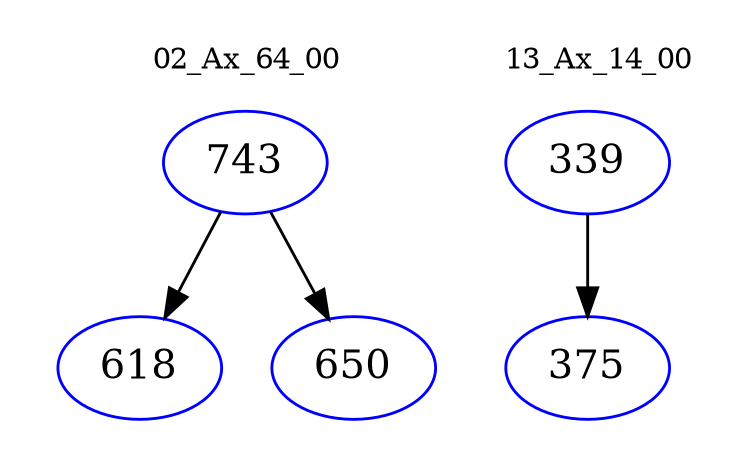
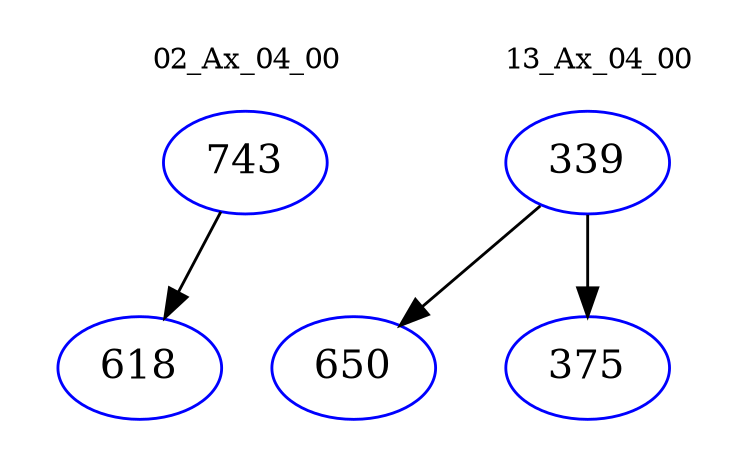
cluster "02_Ax_64_00": label "02_Ax_64_00" -> "02_Ax_04_00"
cluster "13_Ax_14_00": label "13_Ax_14_00" -> "13_Ax_04_00"
edge "743" -> "650": now "339" -> "650"
